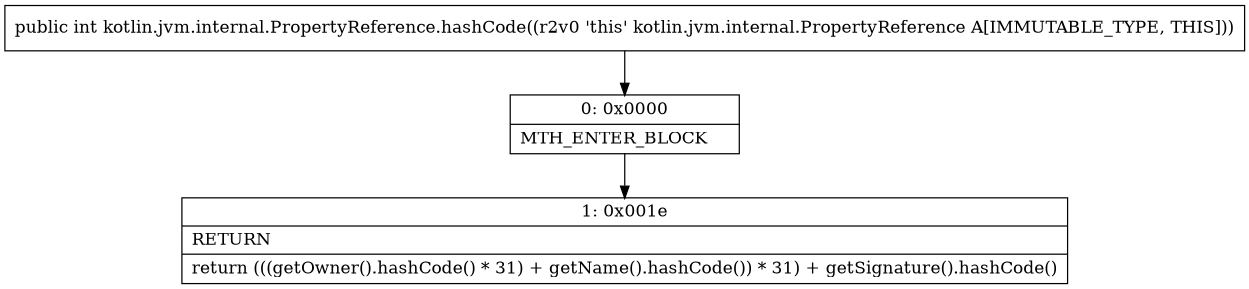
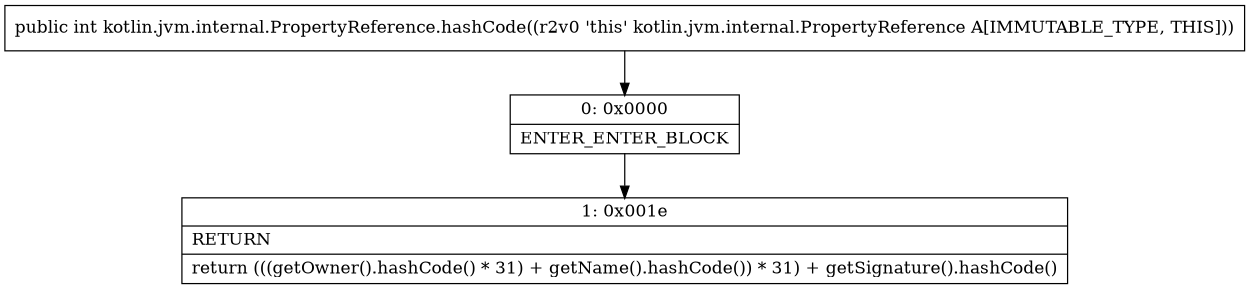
node "0: 0x0000": text "MTH_ENTER_BLOCK" -> "ENTER_ENTER_BLOCK"
